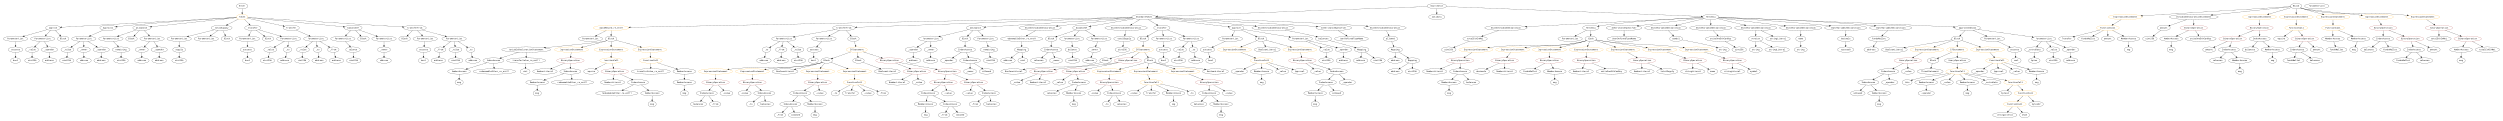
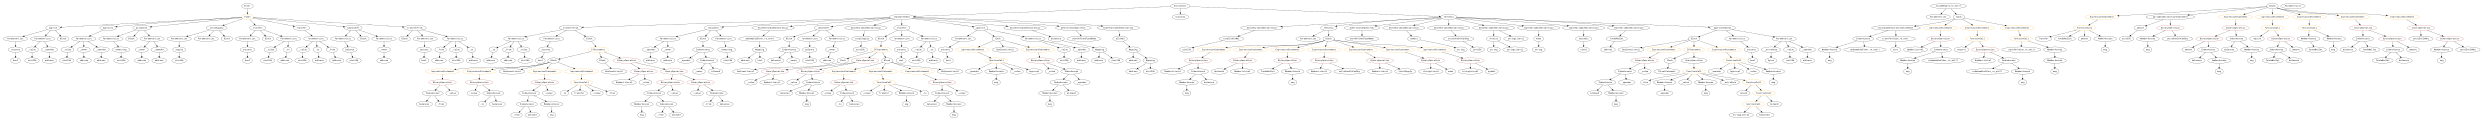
edge "StandardToken" -> "claimReward_re_ent11": removed
node "claimReward_re_ent11": color orange -> black
node "success8": label "success8" -> "uint8"
node "sha3": label "sha3" -> "balances3"
